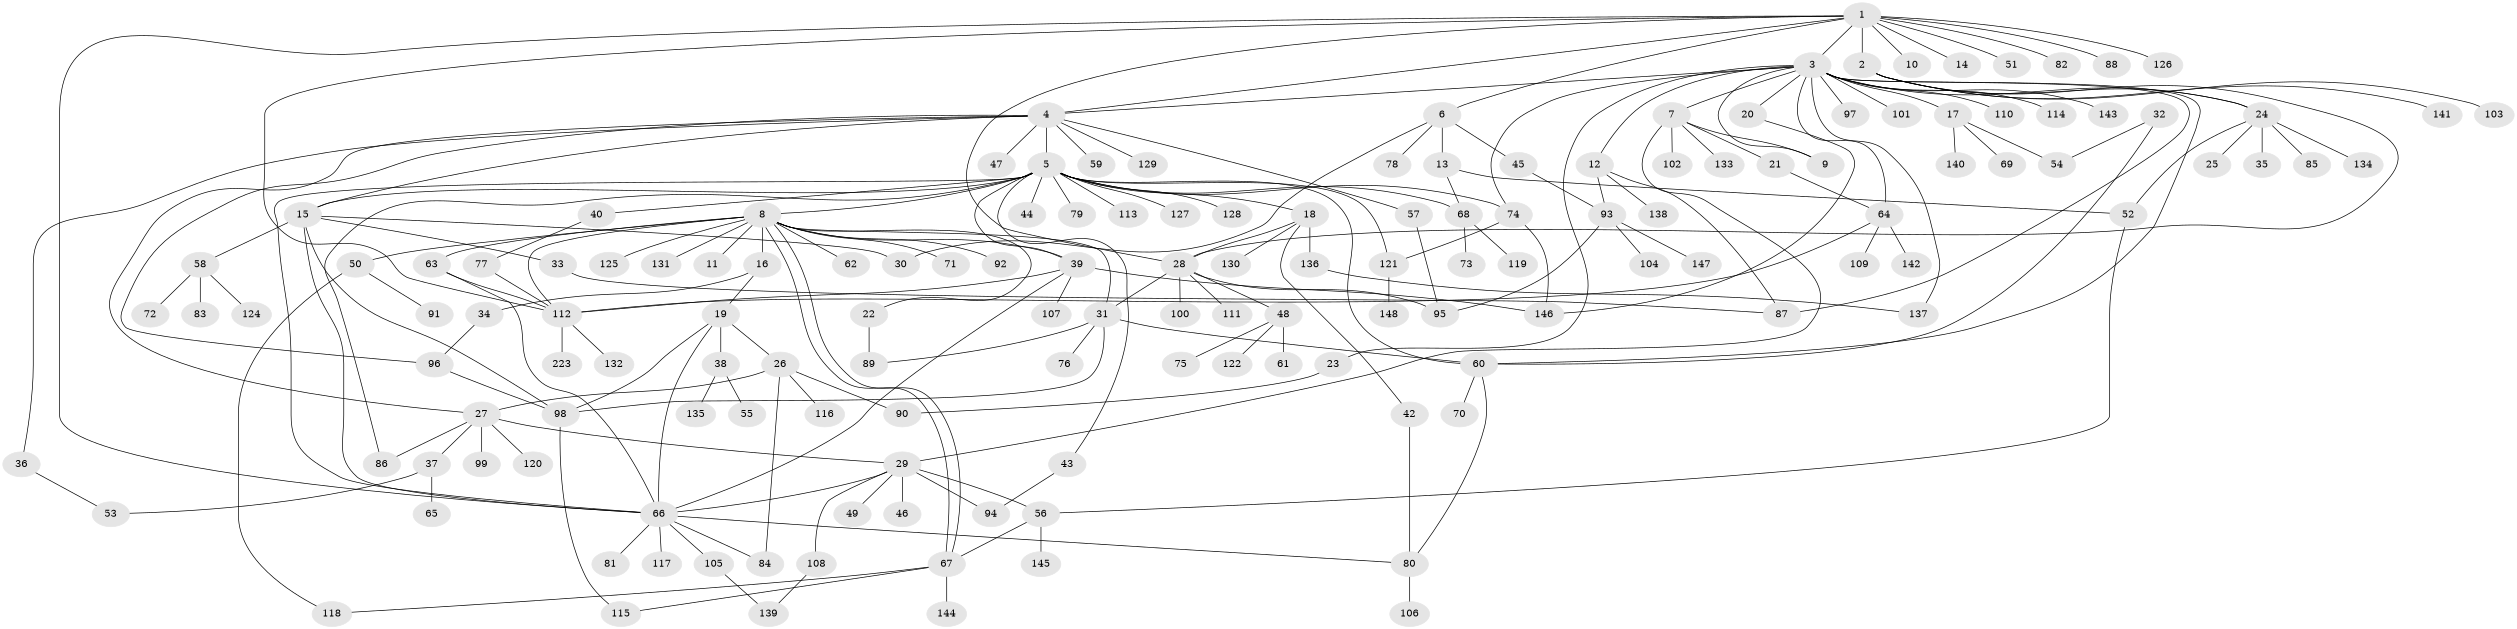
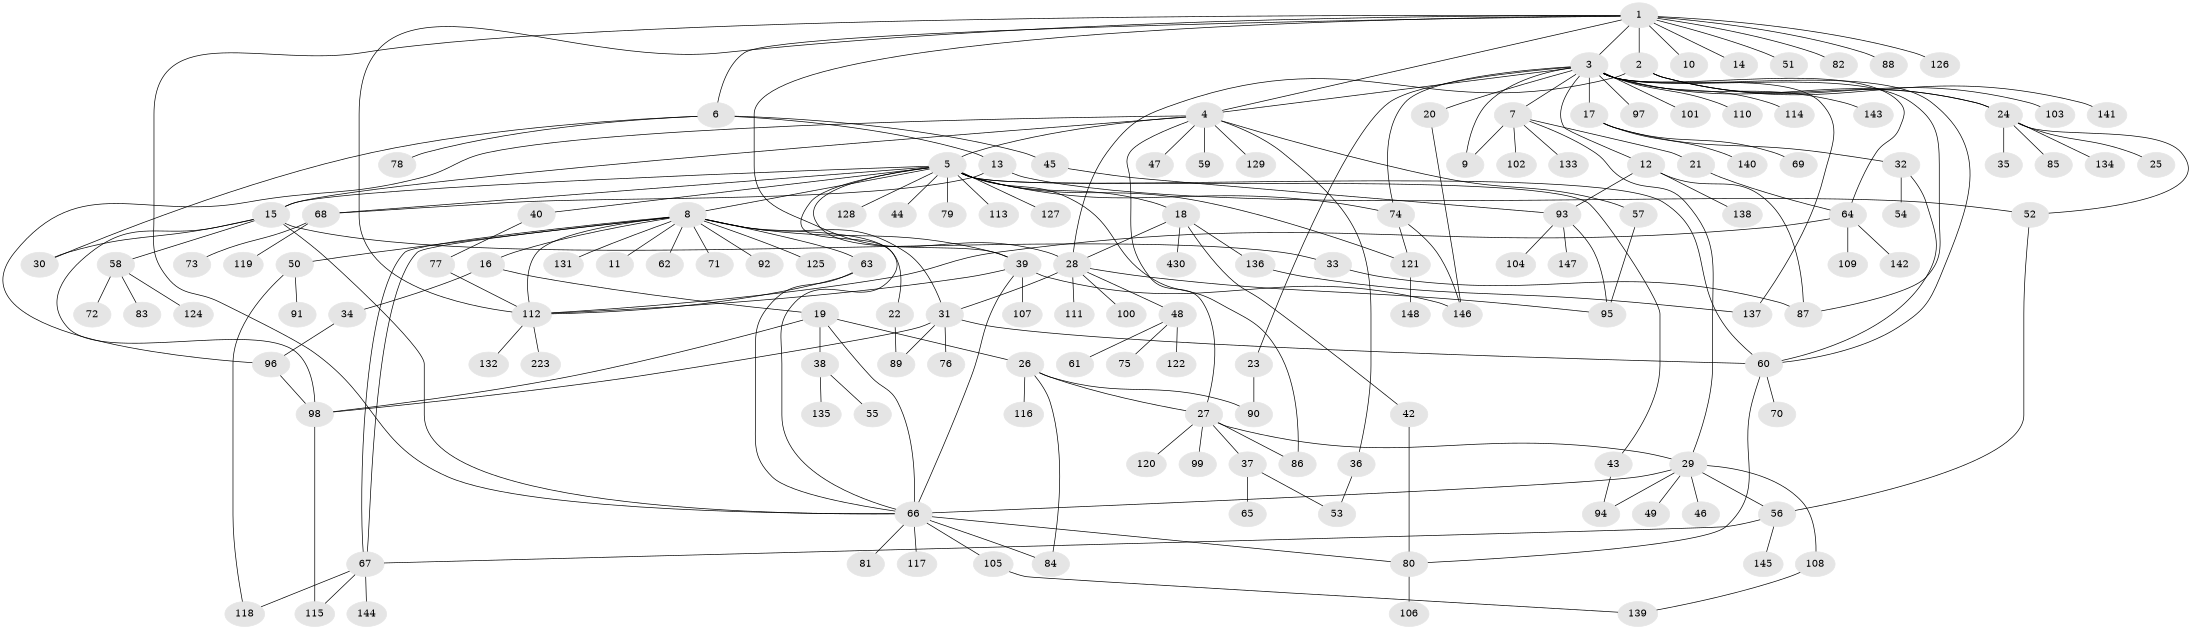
edge "17" -- "54": now "17" -- "32"
node "130": label "130" -> "430"
